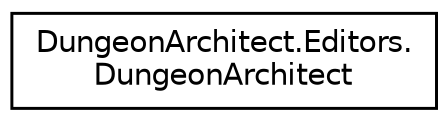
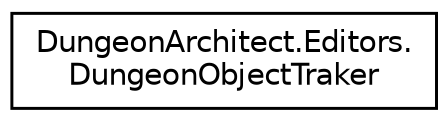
node "DungeonArchitect.Editors. DungeonArchitect": label "DungeonArchitect.Editors. DungeonArchitect" -> "DungeonArchitect.Editors. DungeonObjectTraker"
